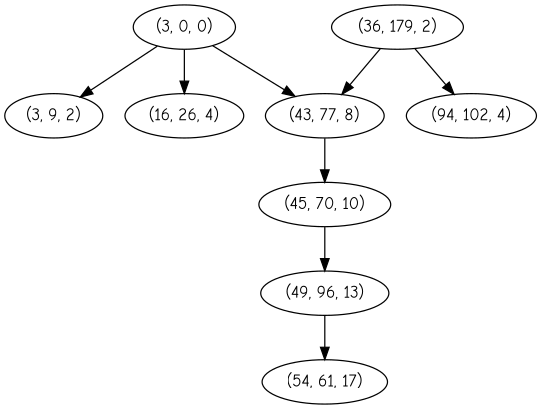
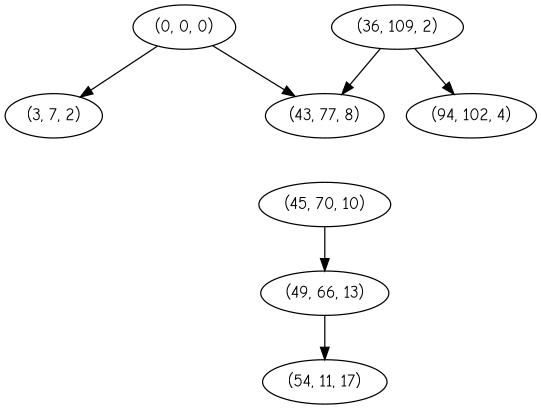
node "(3, 0, 0)": label "(3, 0, 0)" -> "(0, 0, 0)"
node "(36, 179, 2)": label "(36, 179, 2)" -> "(36, 109, 2)"
node "(3, 9, 2)": label "(3, 9, 2)" -> "(3, 7, 2)"
node "(16, 26, 4)": removed
edge "(43, 77, 8)" -> "(45, 70, 10)": removed
node "(49, 96, 13)": label "(49, 96, 13)" -> "(49, 66, 13)"
node "(54, 61, 17)": label "(54, 61, 17)" -> "(54, 11, 17)"
